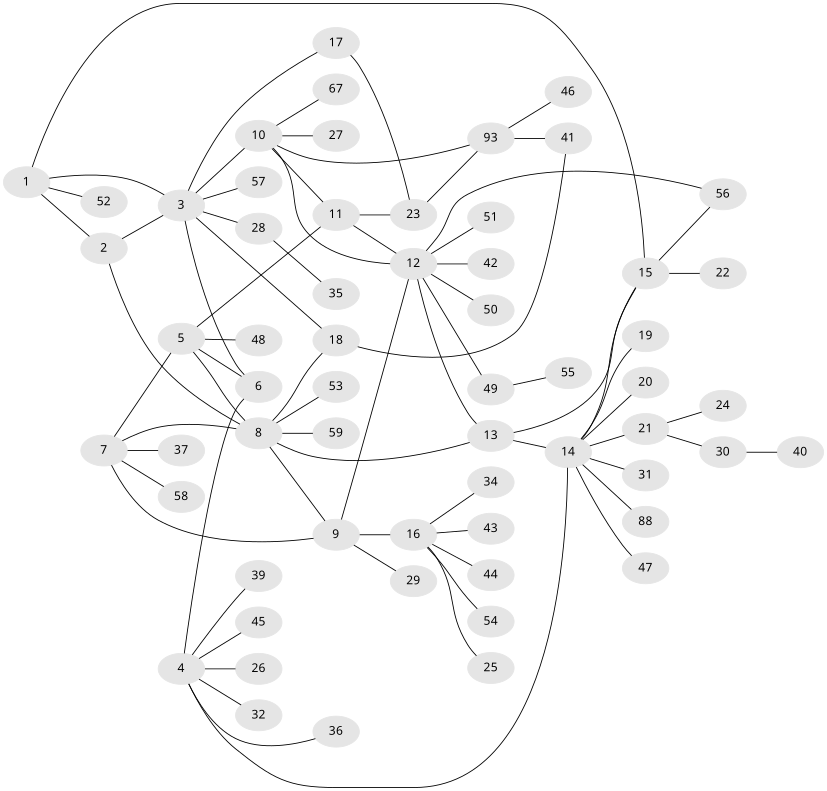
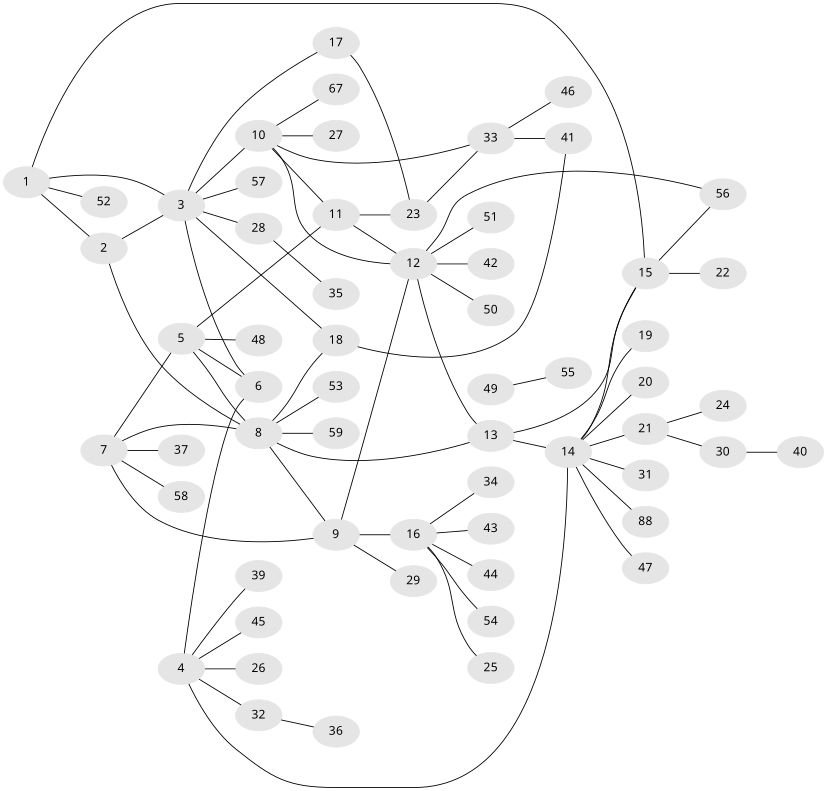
node "93": label "93" -> "33"
edge "12" -- "49": removed
edge "4" -- "36": now "32" -- "36"
